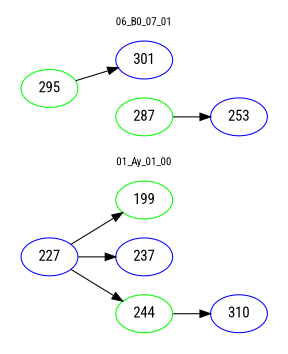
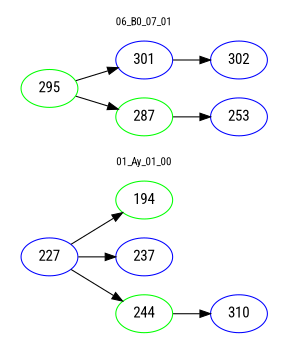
node "302": added
edge "295" -> "287": added
node "199": label "199" -> "194"
